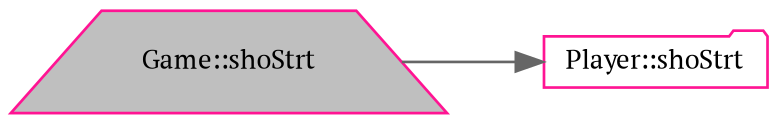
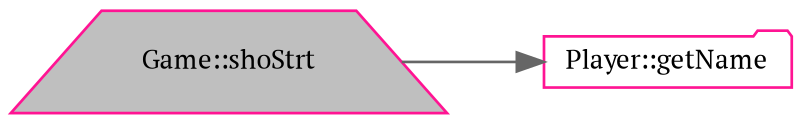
node "Player::shoStrt": label "Player::shoStrt" -> "Player::getName"
